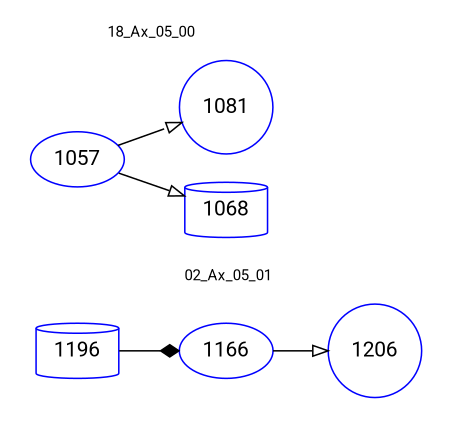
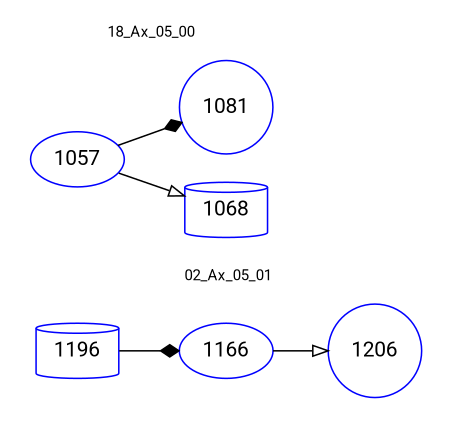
edge "1057" -> "1081": arrowhead onormal -> diamond
